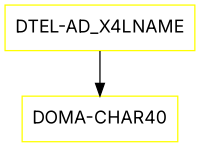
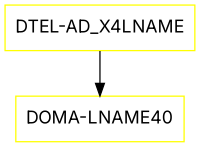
node "DOMA-CHAR40": label "DOMA-CHAR40" -> "DOMA-LNAME40"
